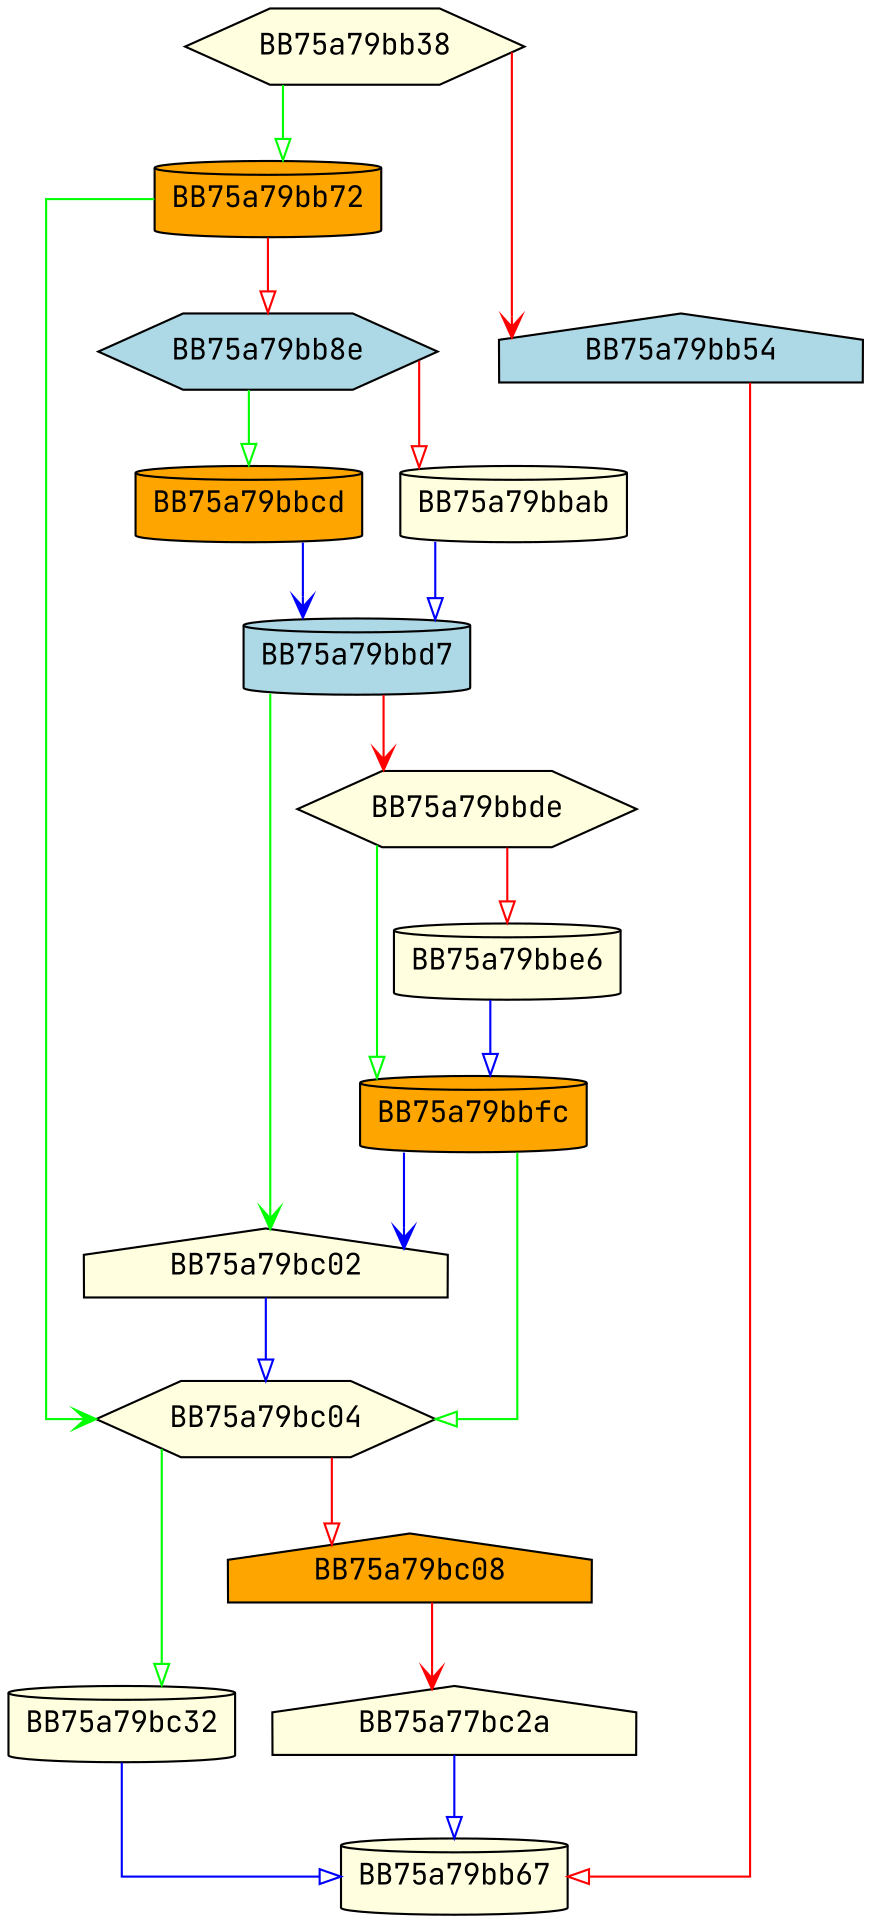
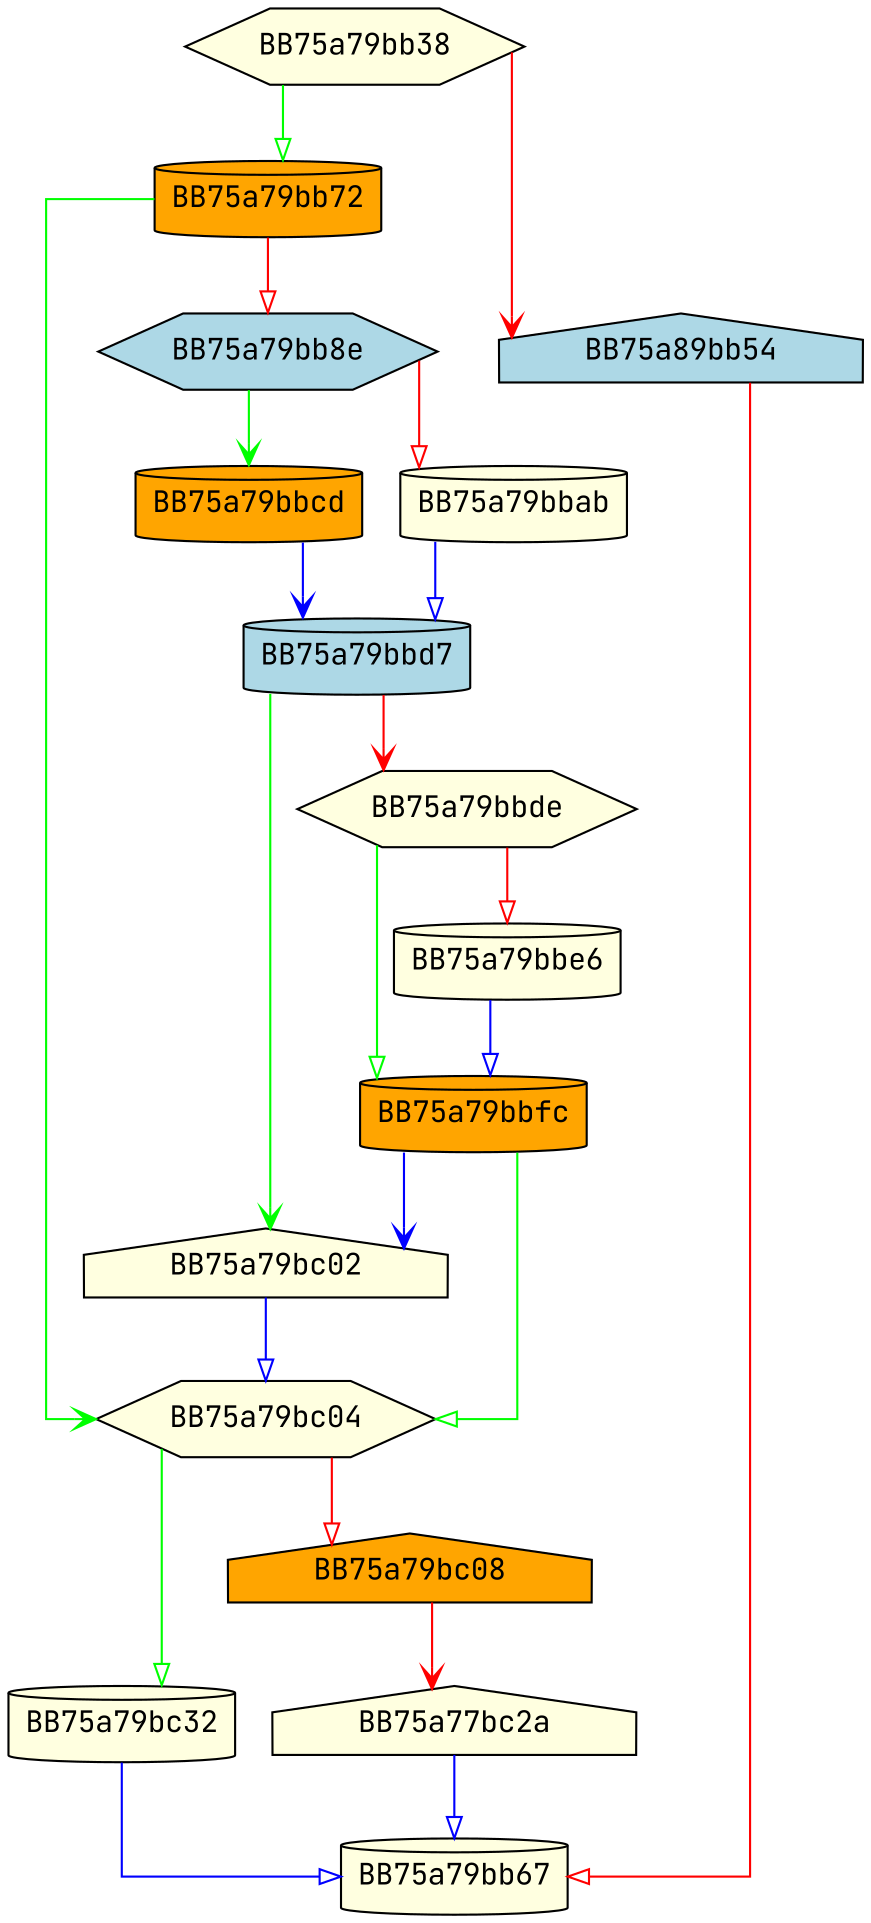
node "BB75a79bb54": label "BB75a79bb54" -> "BB75a89bb54"
edge "BB75a79bb8e" -> "BB75a79bbcd": arrowhead onormal -> vee
